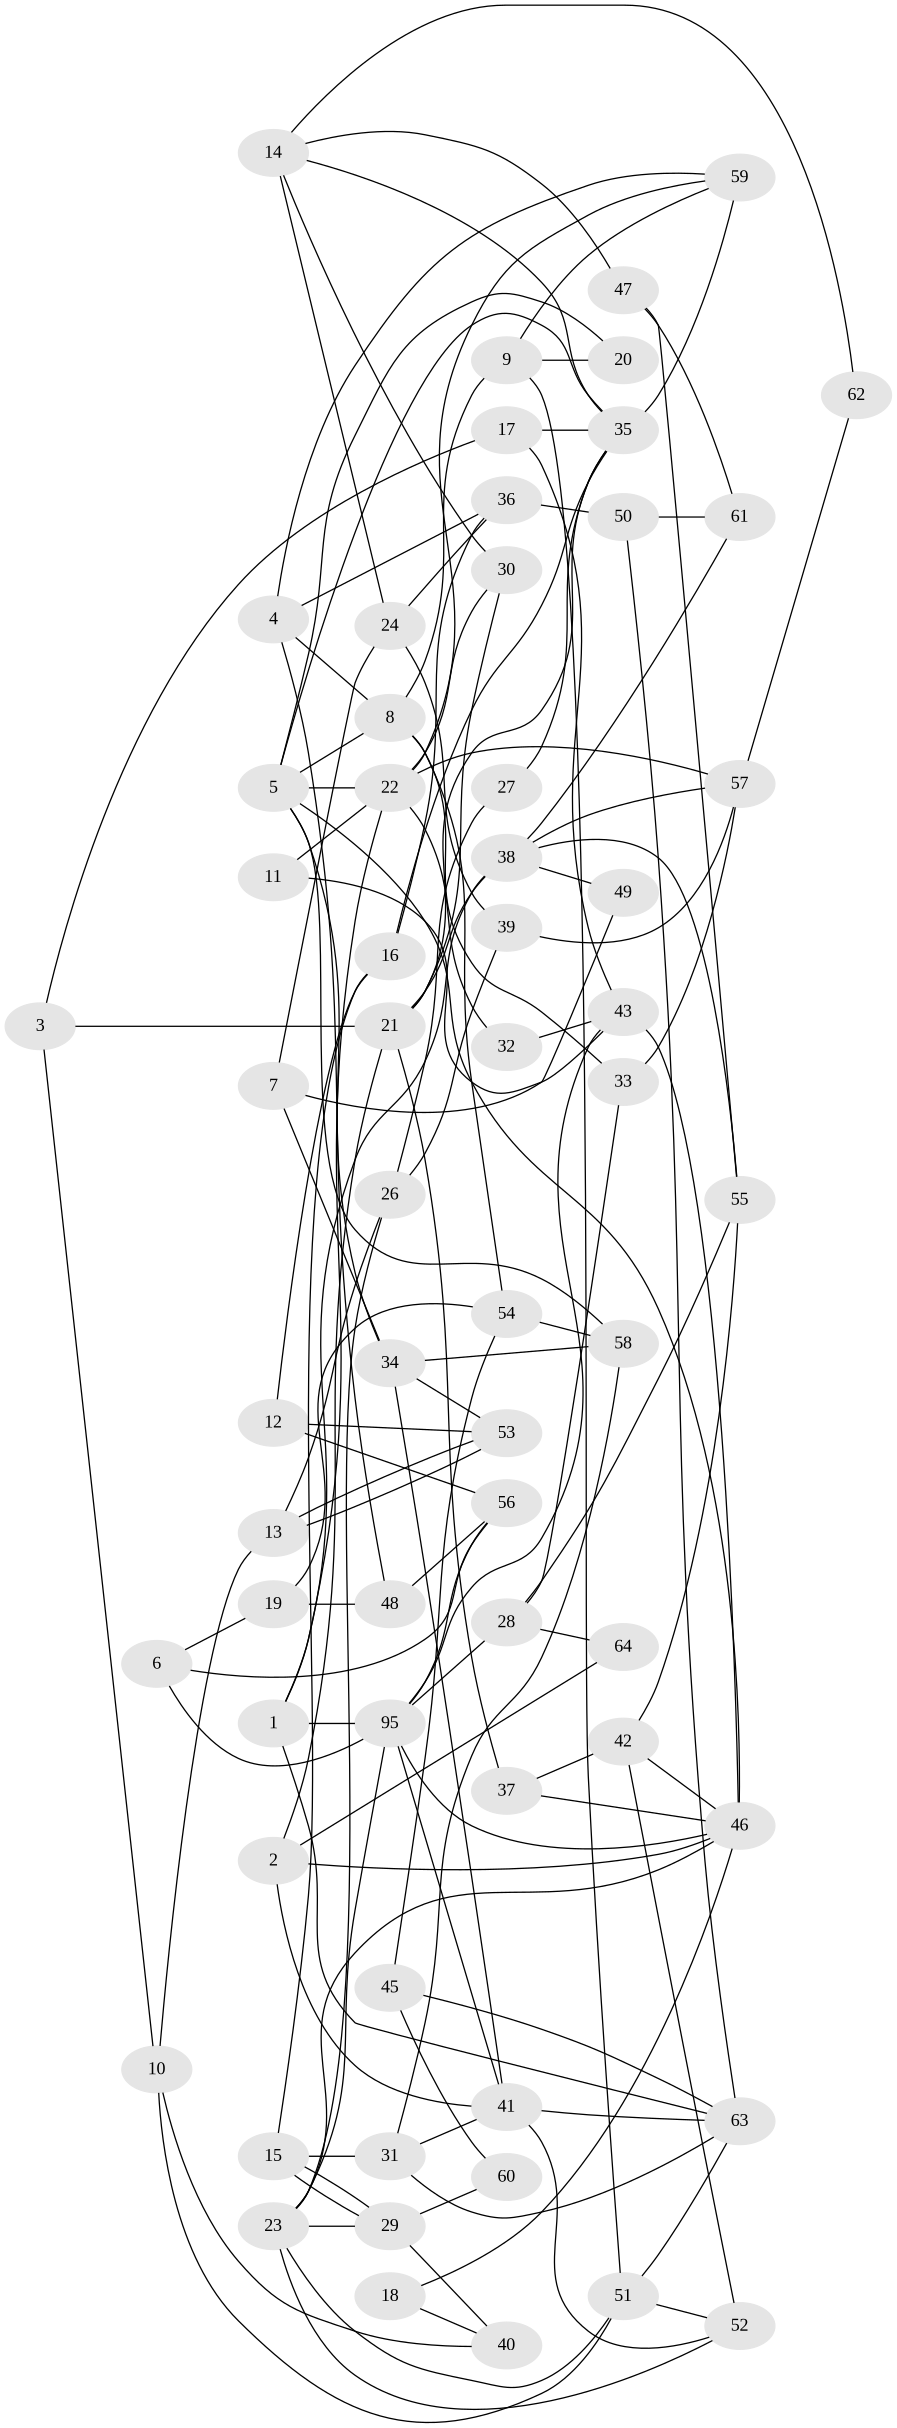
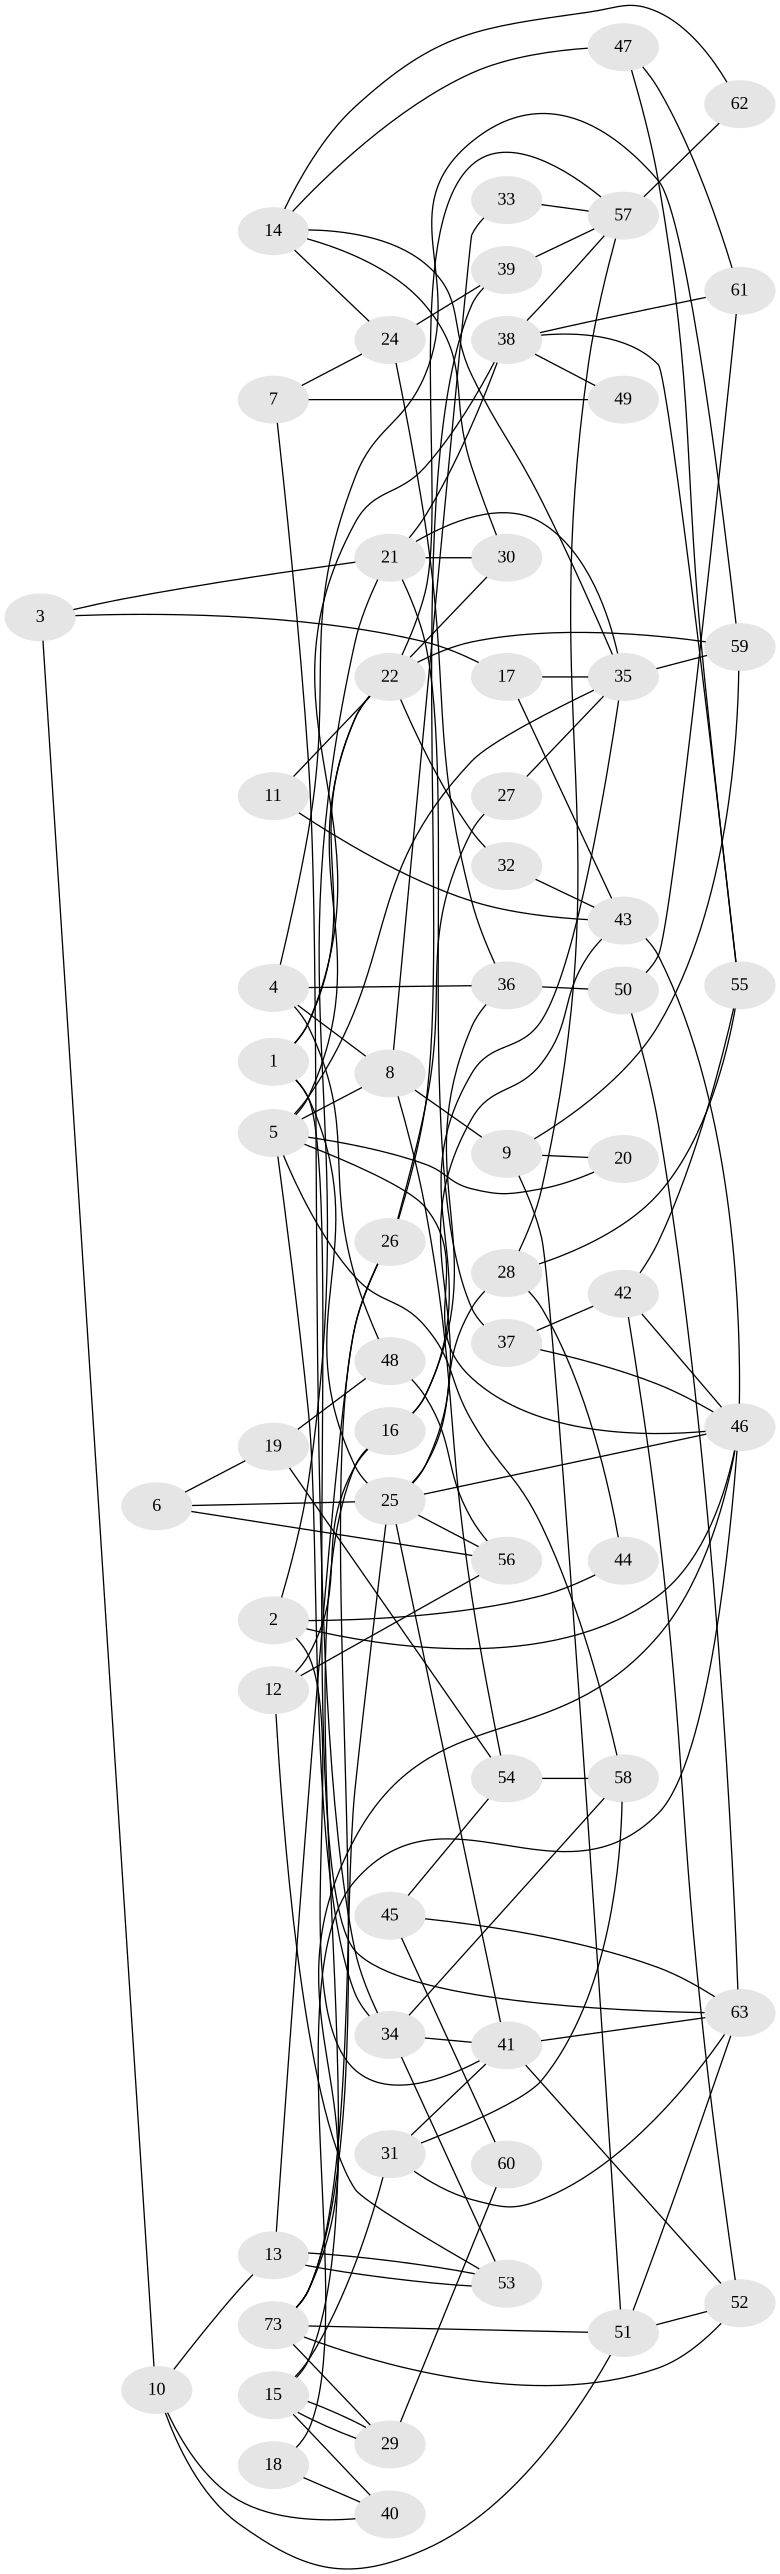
edge "33" -- "28": now "57" -- "28"
node "64": label "64" -> "44"
node "95": label "95" -> "25"
node "23": label "23" -> "73"
edge "29" -- "40": now "15" -- "40"
